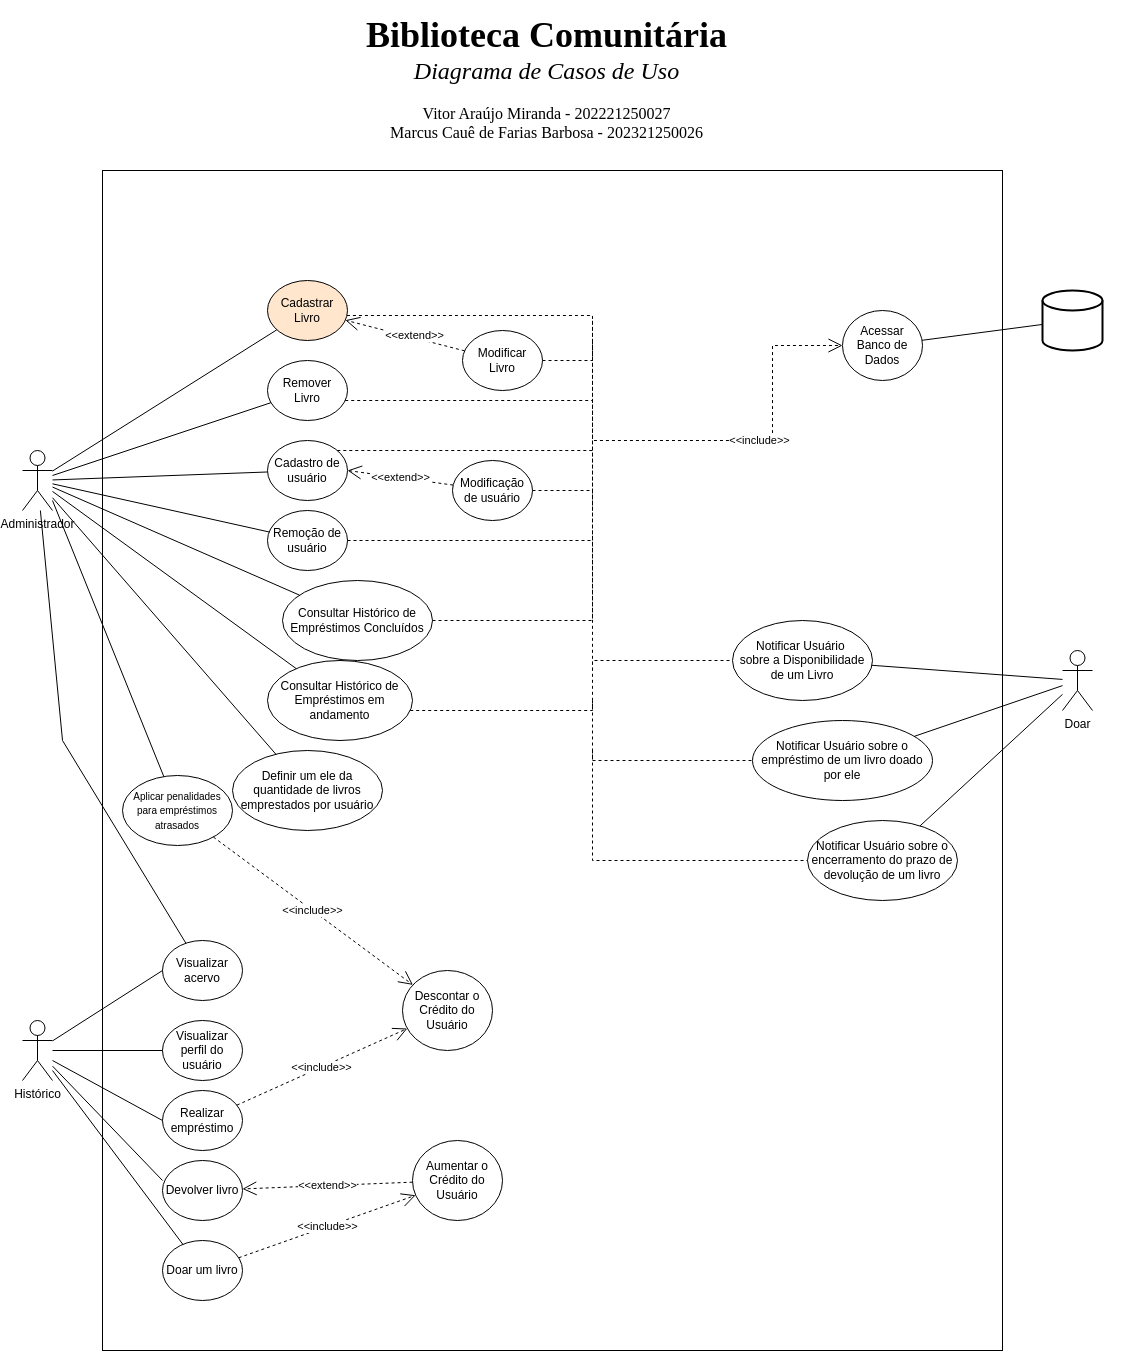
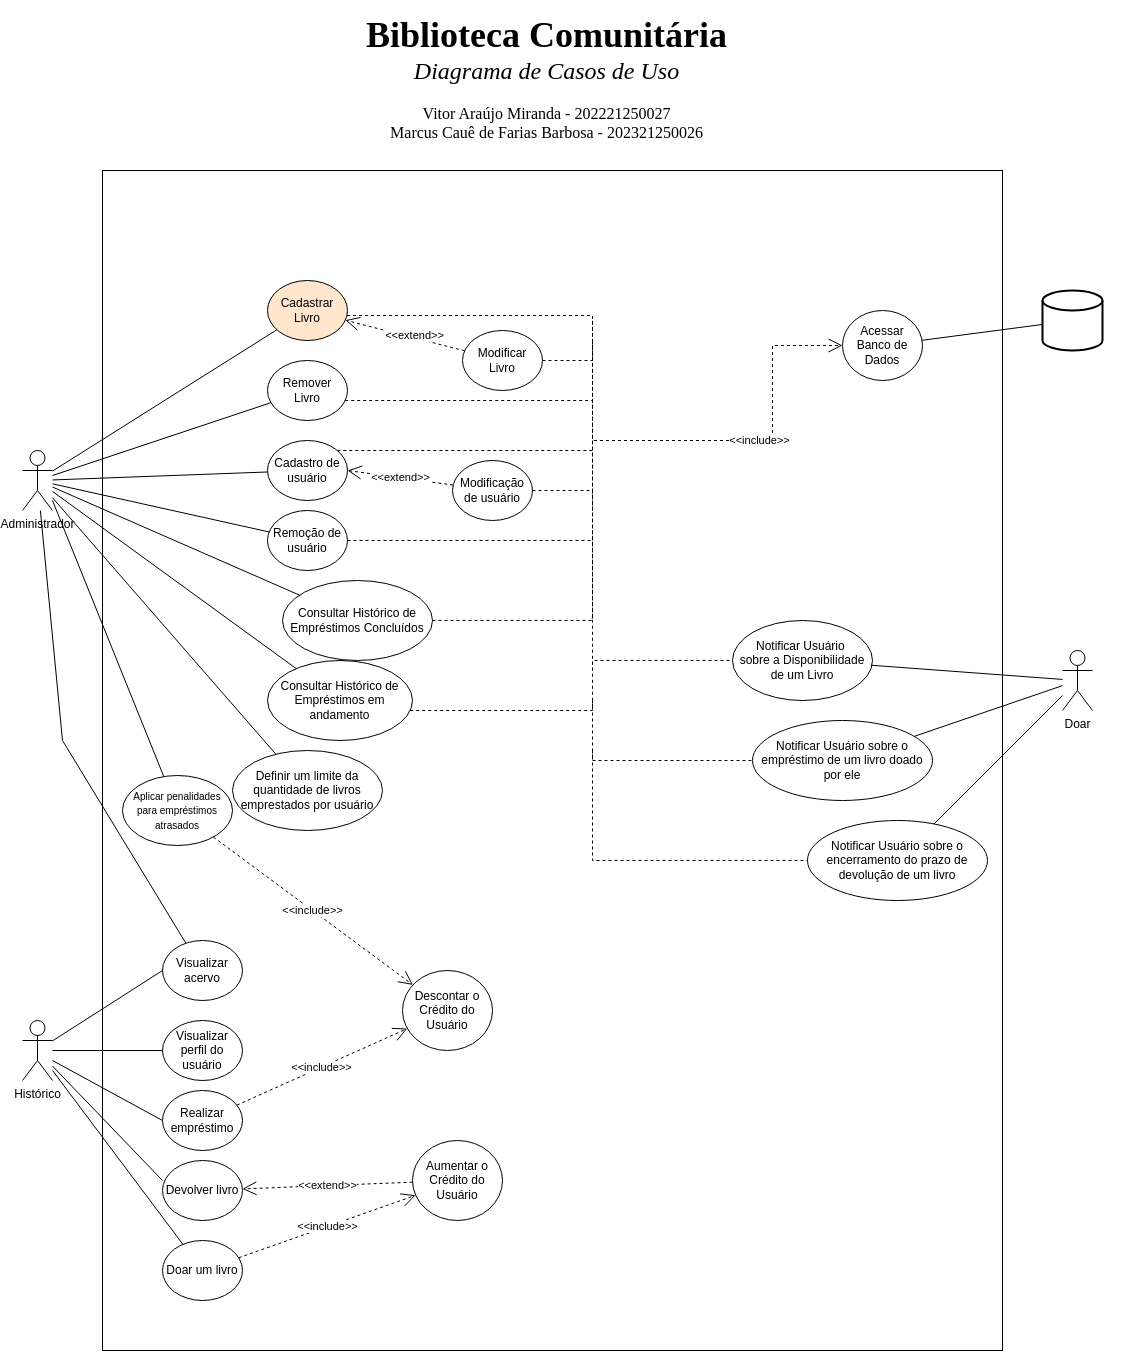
node "Definir um ele da quantidade de livros emprestados por usuário": label "Definir um ele da quantidade de livros emprestados por usuário" -> "Definir um limite da quantidade de livros emprestados por usuário"
node "Notificar Usuário sobre o encerramento do prazo de devolução de um livro": size 150x80 -> 180x80
